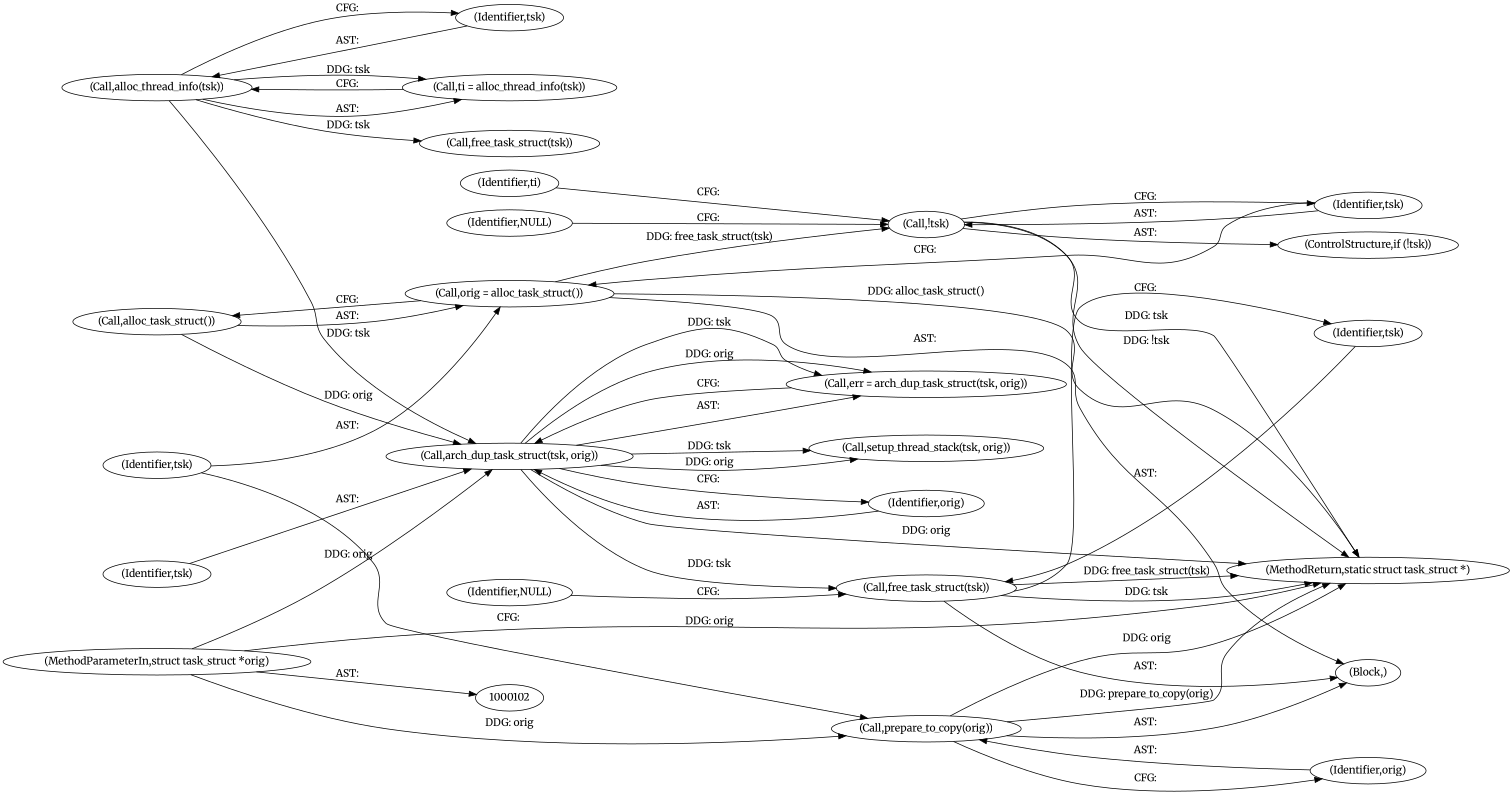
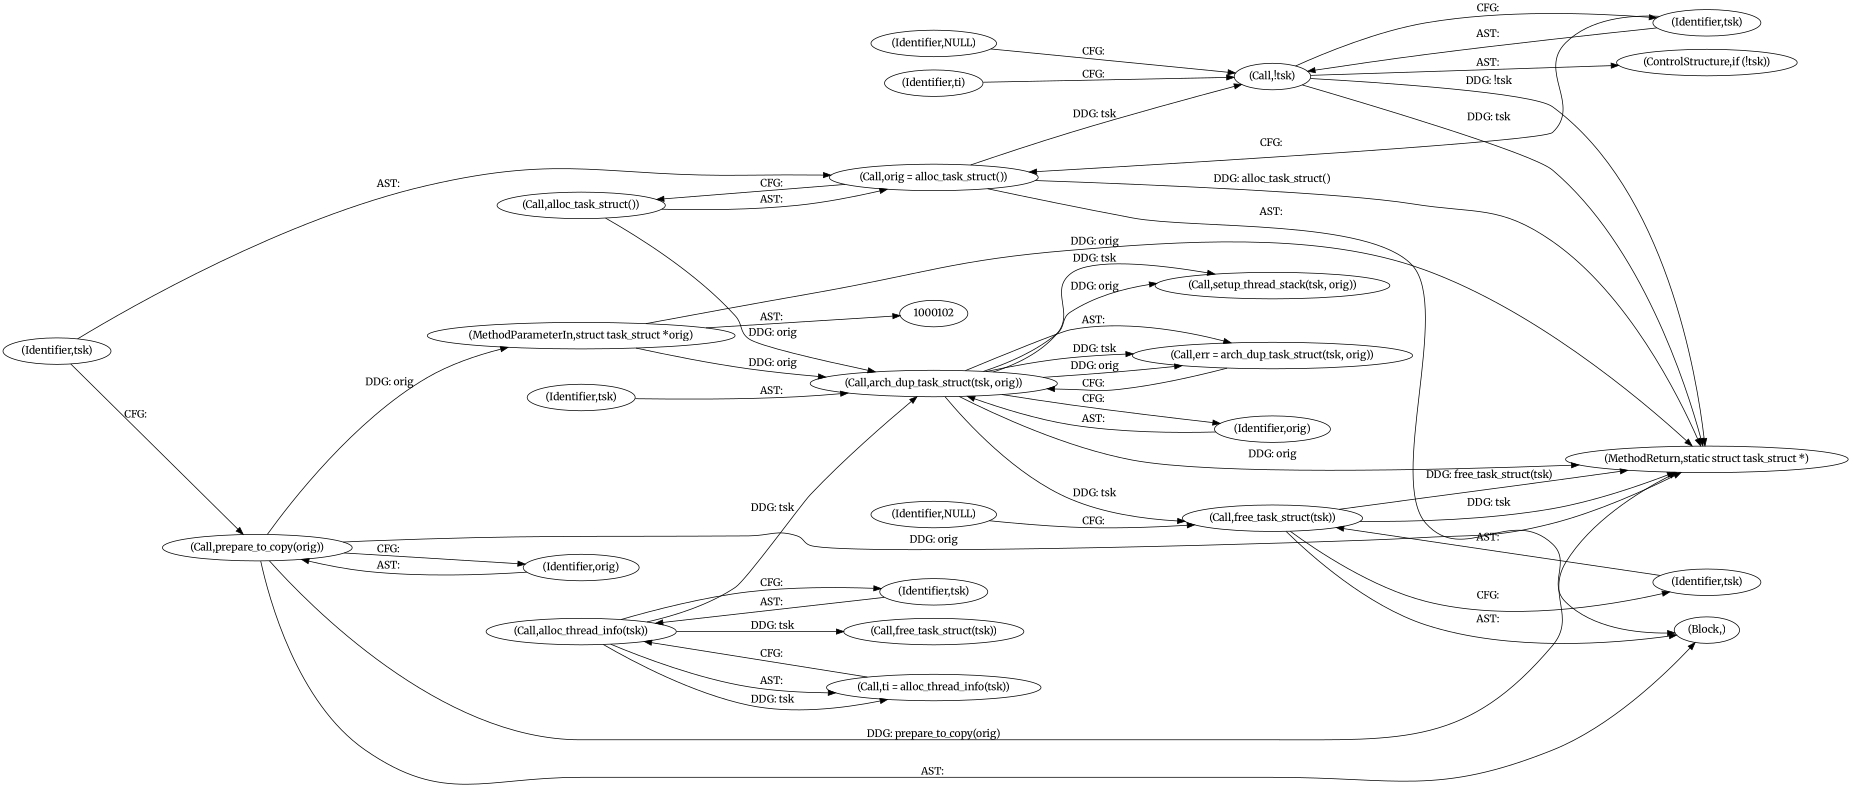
edge "(Call,orig = alloc_task_struct())" -> "(Call,!tsk)": label "DDG: free_task_struct(tsk)" -> "DDG: tsk"
edge "(MethodParameterIn,struct task_struct *orig)" -> "(Call,prepare_to_copy(orig))": reversed
